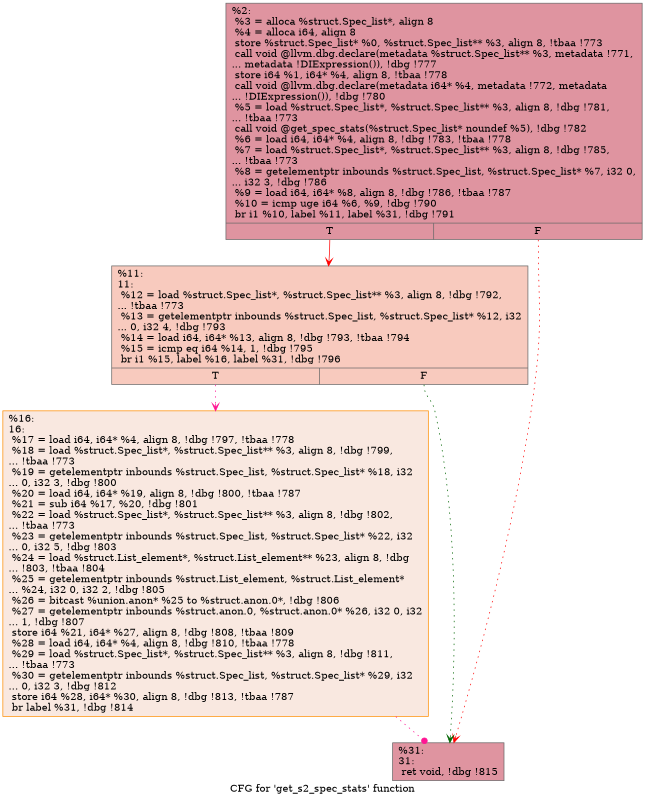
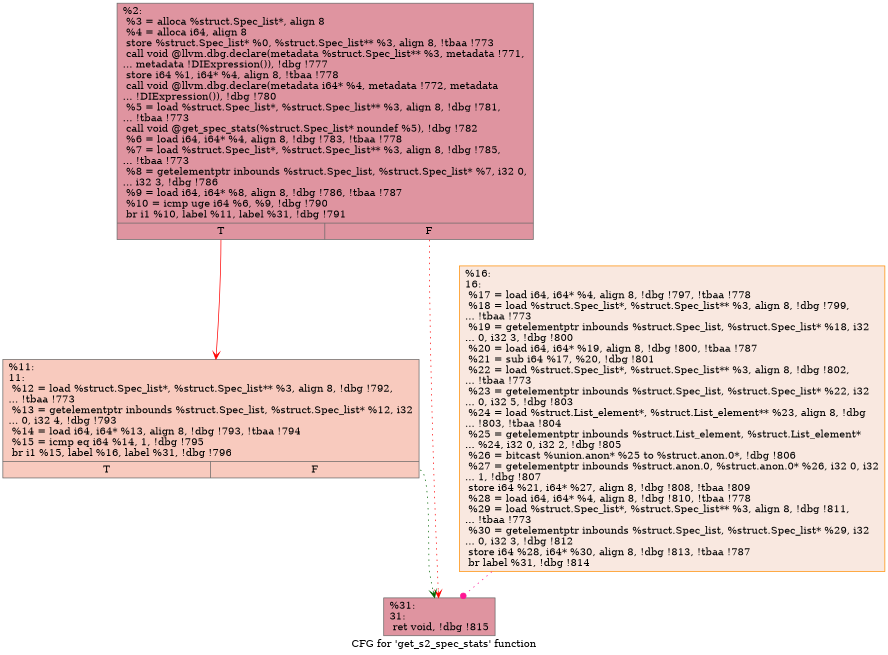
edge "%11:" -> "%16:": removed
